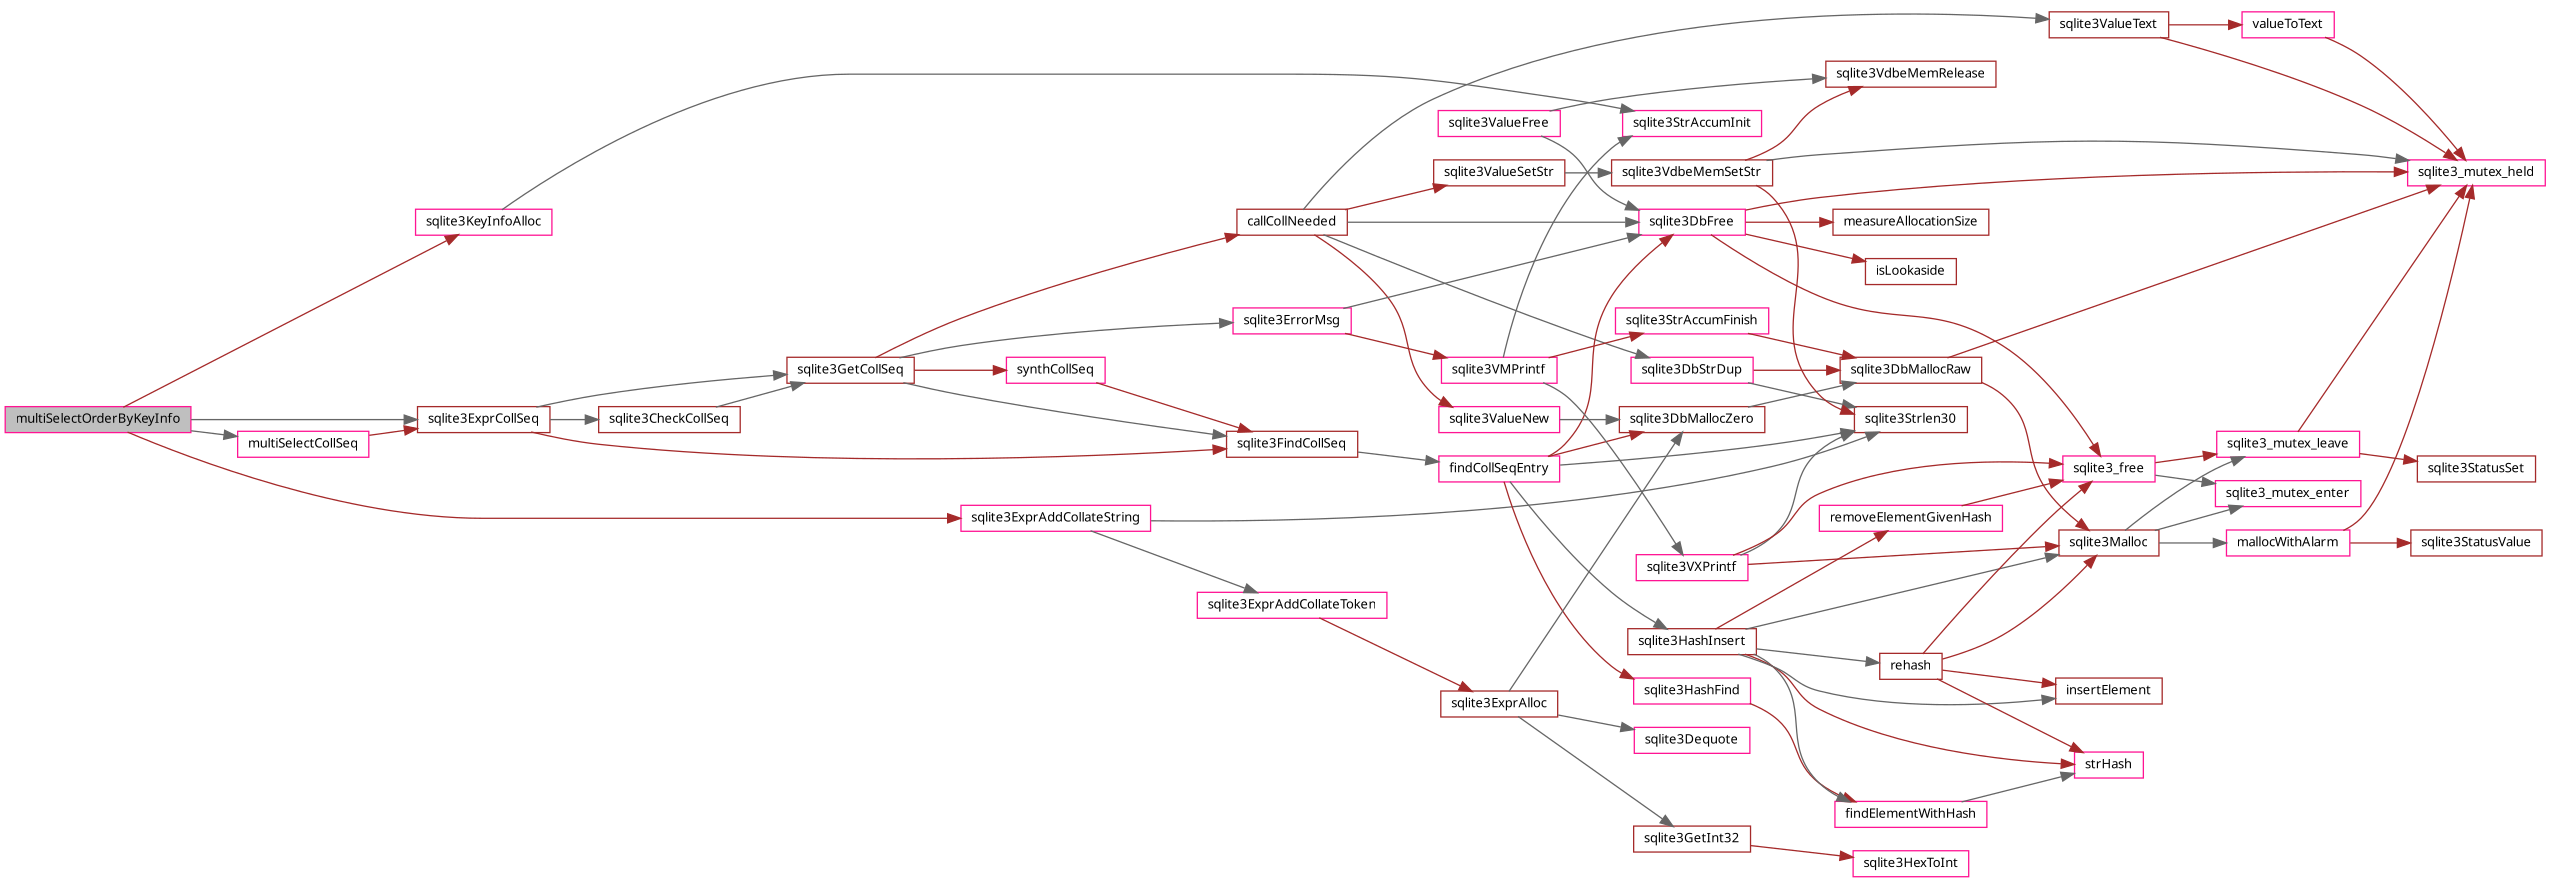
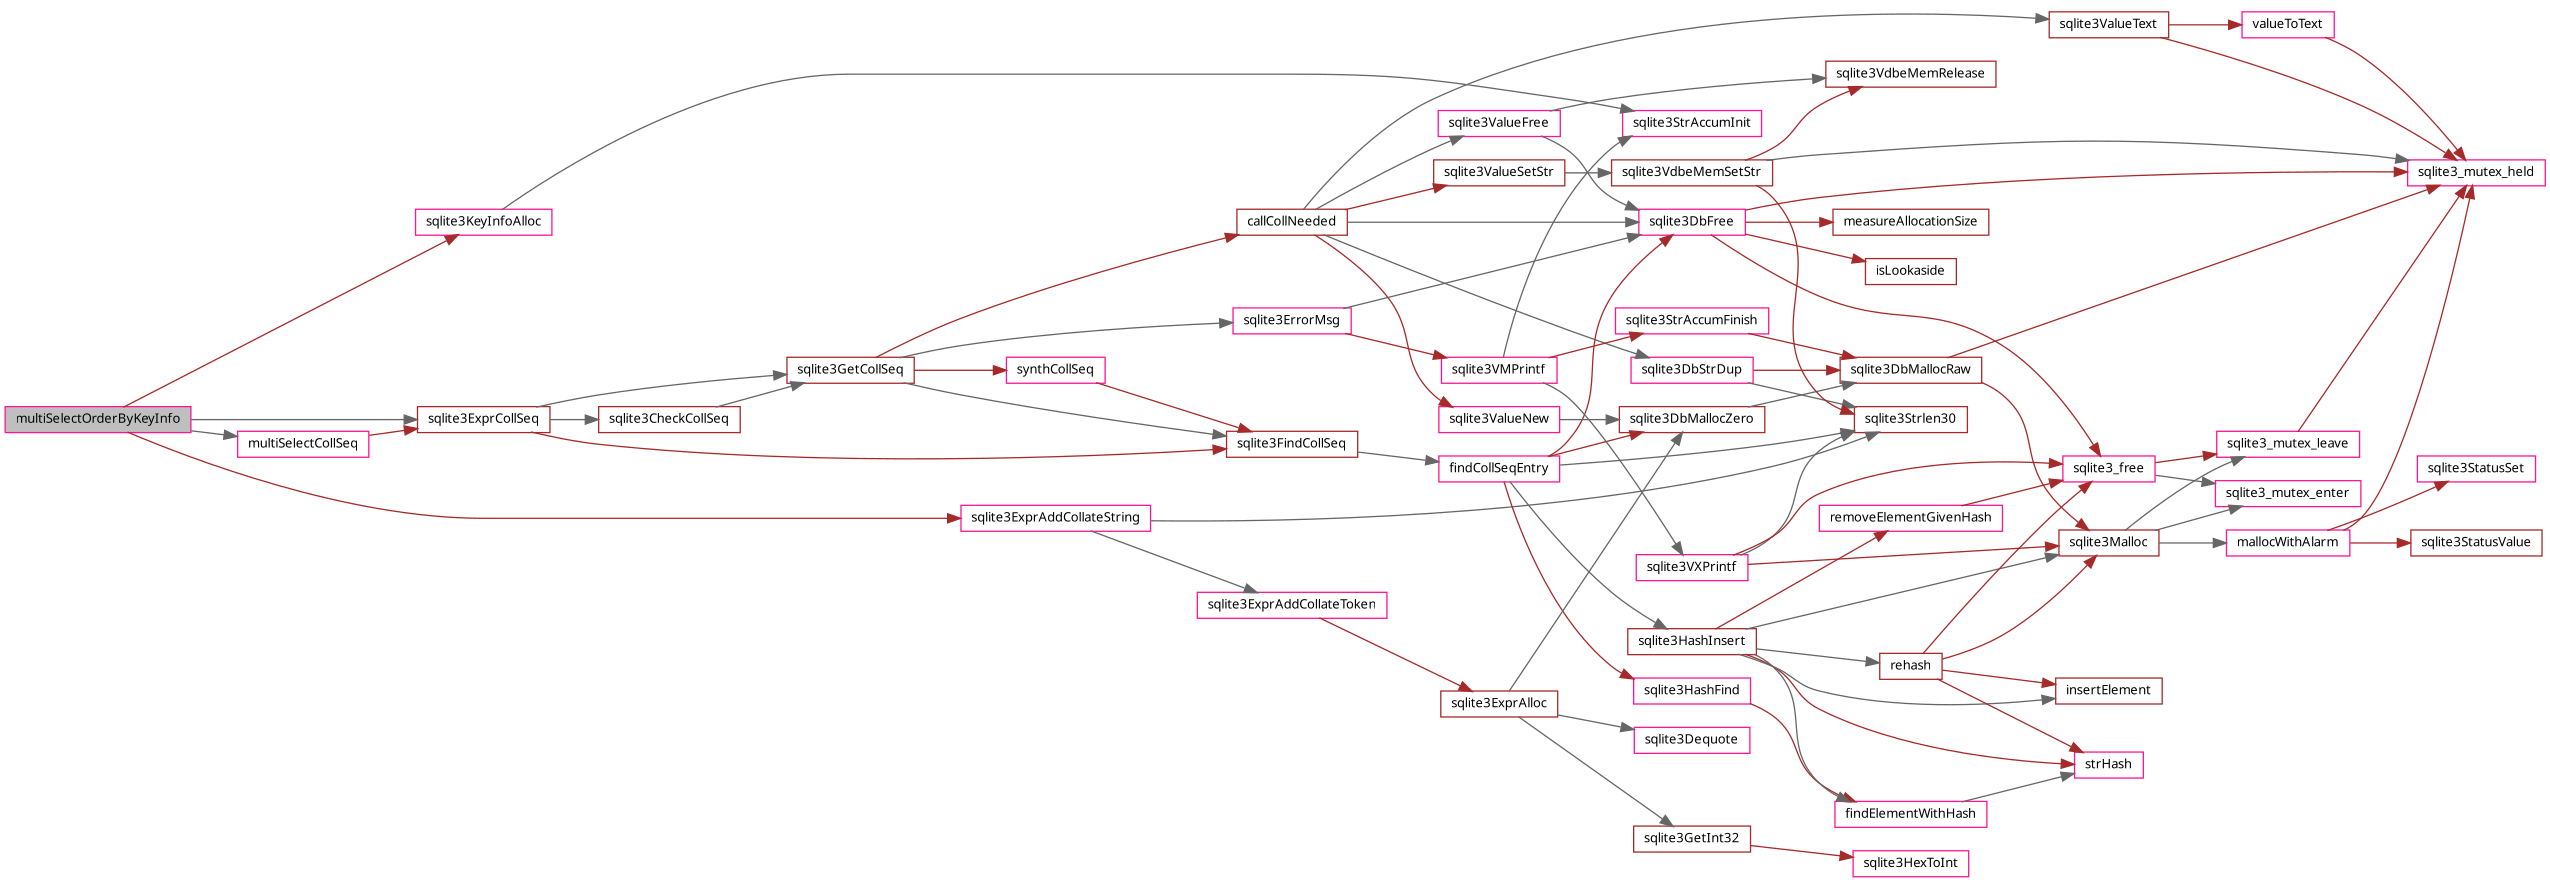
edge "callCollNeeded" -> "sqlite3ValueFree": added
edge "sqlite3_mutex_leave" -> "sqlite3StatusSet": now "mallocWithAlarm" -> "sqlite3StatusSet"
node "sqlite3StatusSet": color brown -> deeppink
